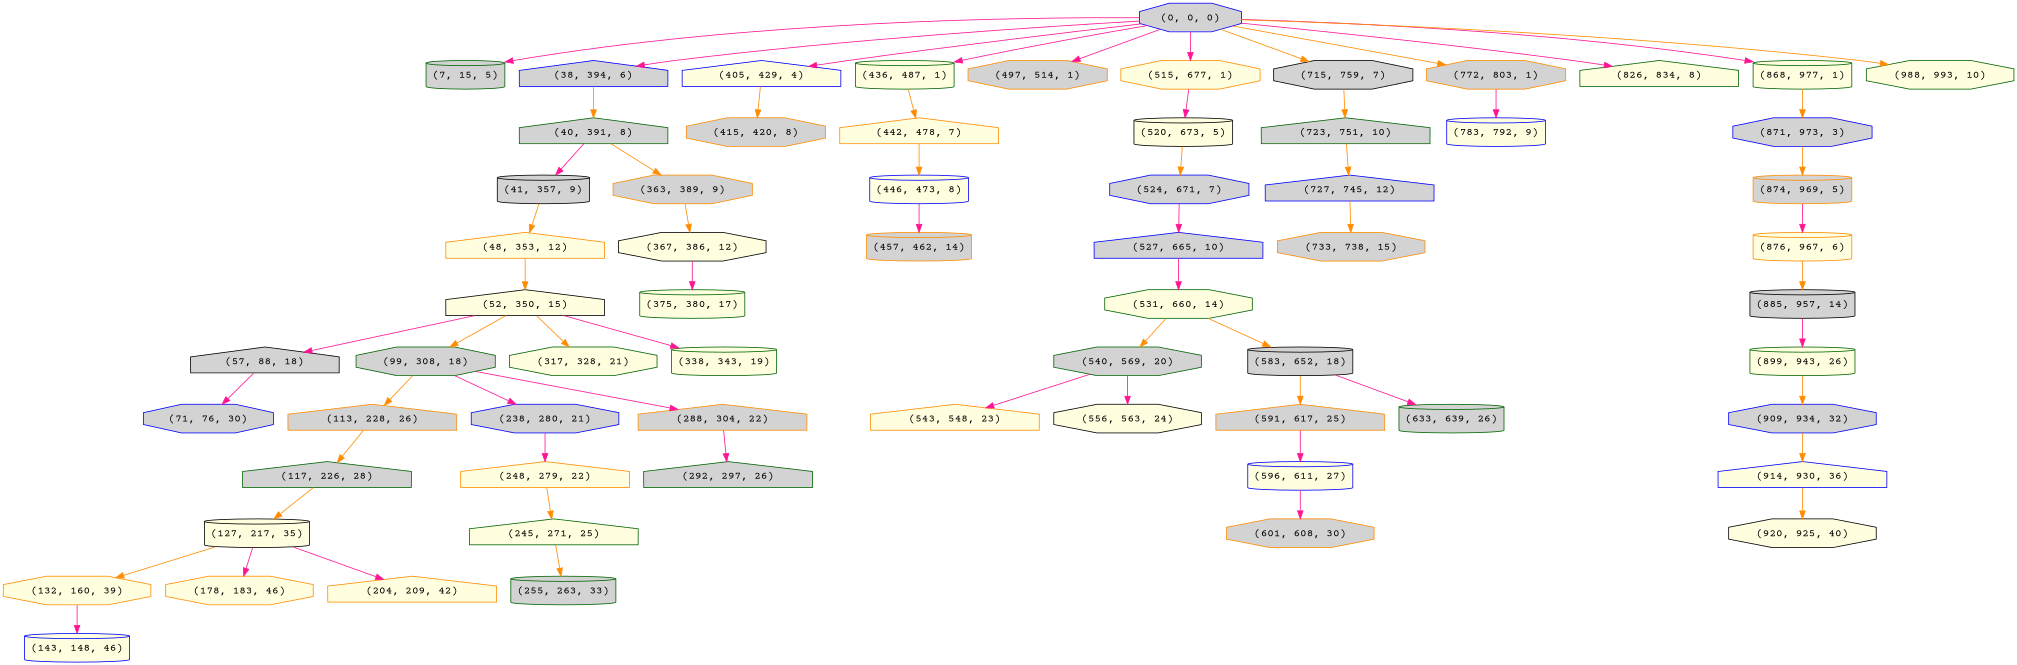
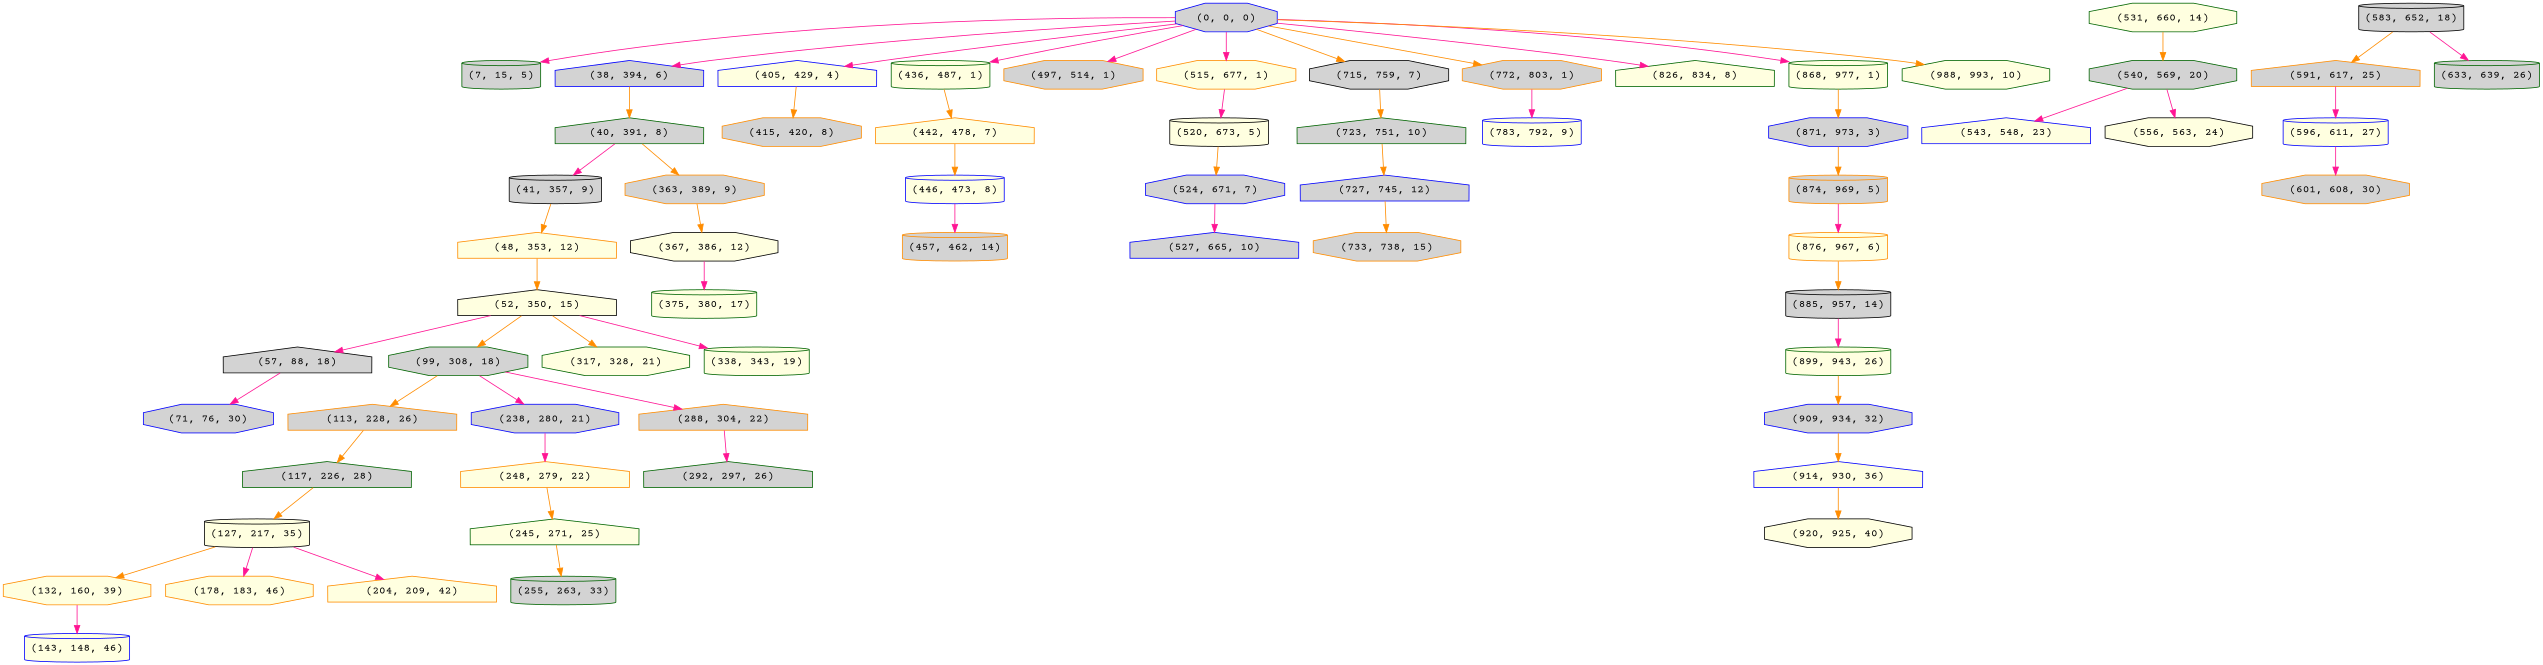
edge "(527, 665, 10)" -> "(531, 660, 14)": removed
edge "(531, 660, 14)" -> "(583, 652, 18)": removed
node "(543, 548, 23)": color darkorange -> blue
